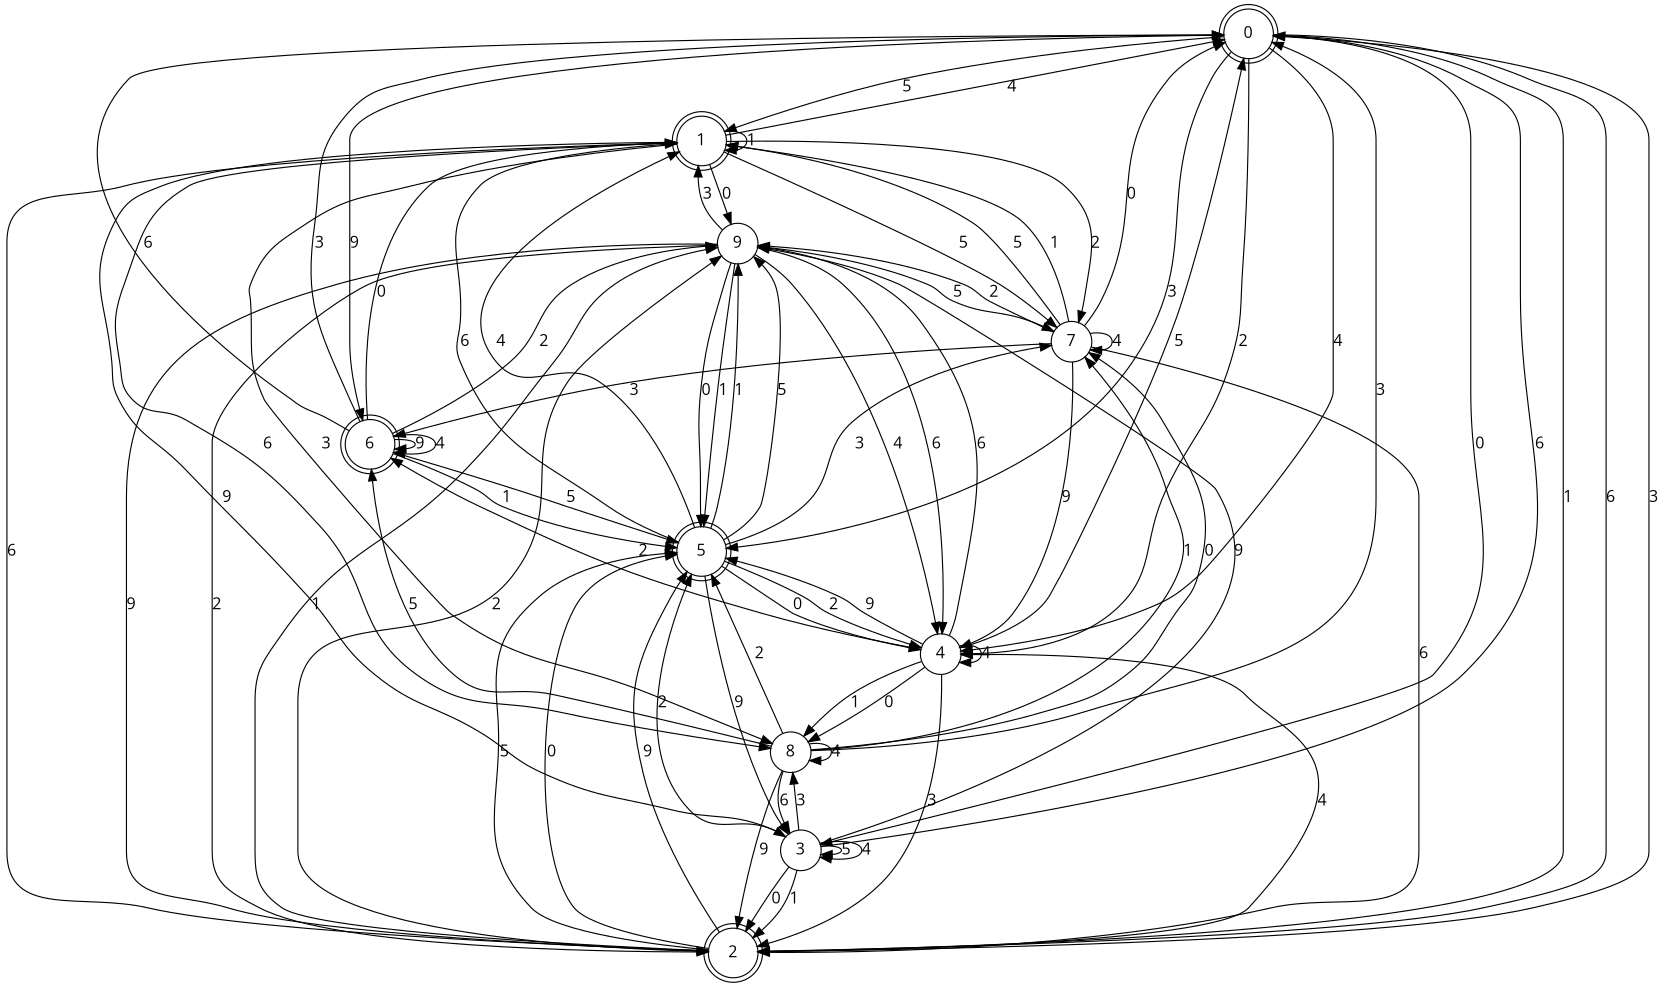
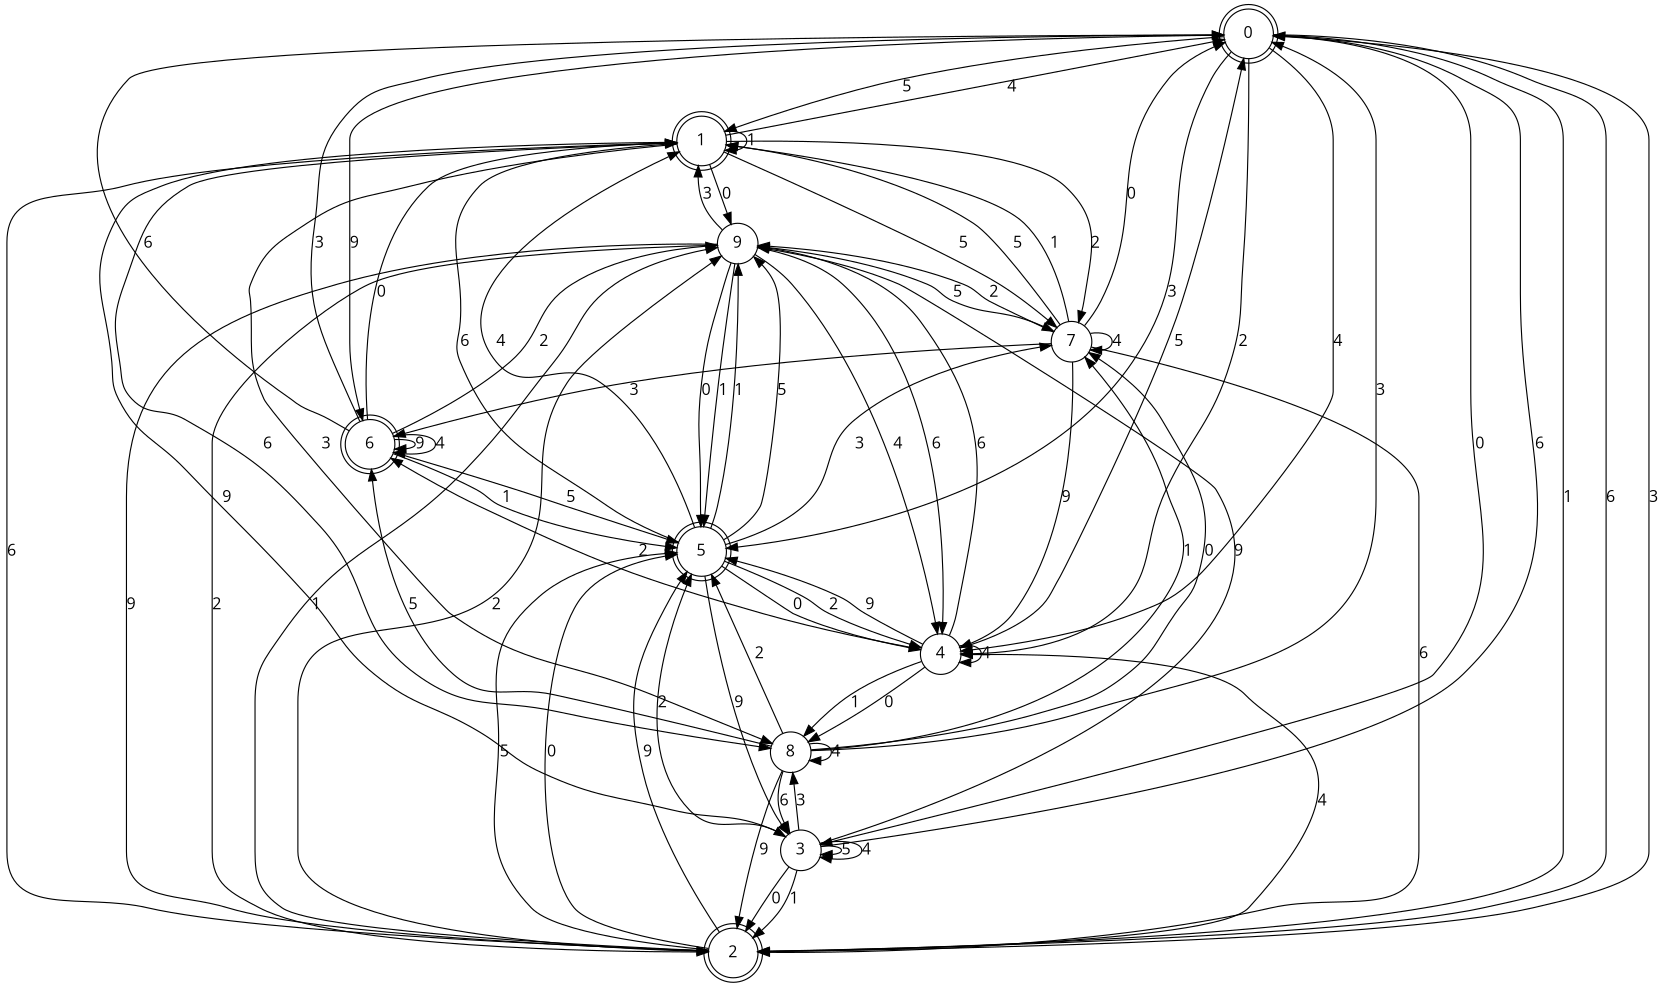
edge "4" -> "2": removed, label "3"
